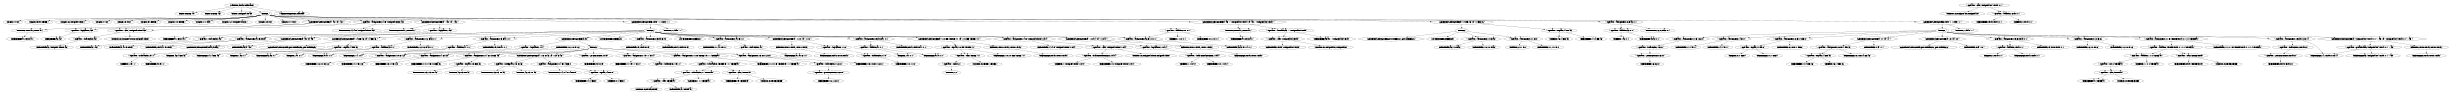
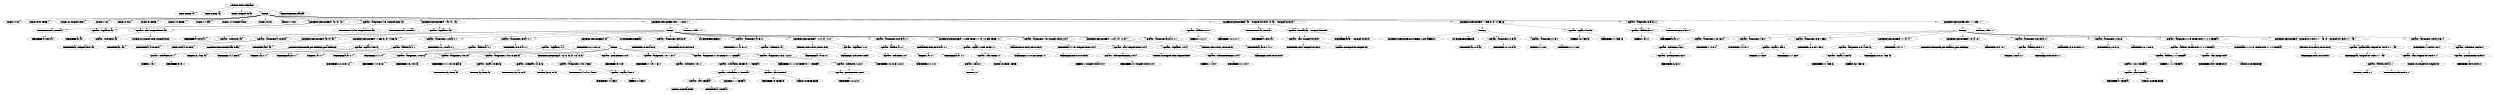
node "(IDENTIFIER,result,a1 = result)": label "(IDENTIFIER,result,a1 = result)" -> "(LABEL,result,a1 = result)"
edge "(<operator>.greaterThan,(unsigned int)(result + 1) > a3)" -> "(IDENTIFIER,v4,*result++ = v4)": now "(<operator>.greaterThan,(unsigned int)(result + 1) > a3)" -> "(<operator>.cast,(unsigned int)(result + 1))"
